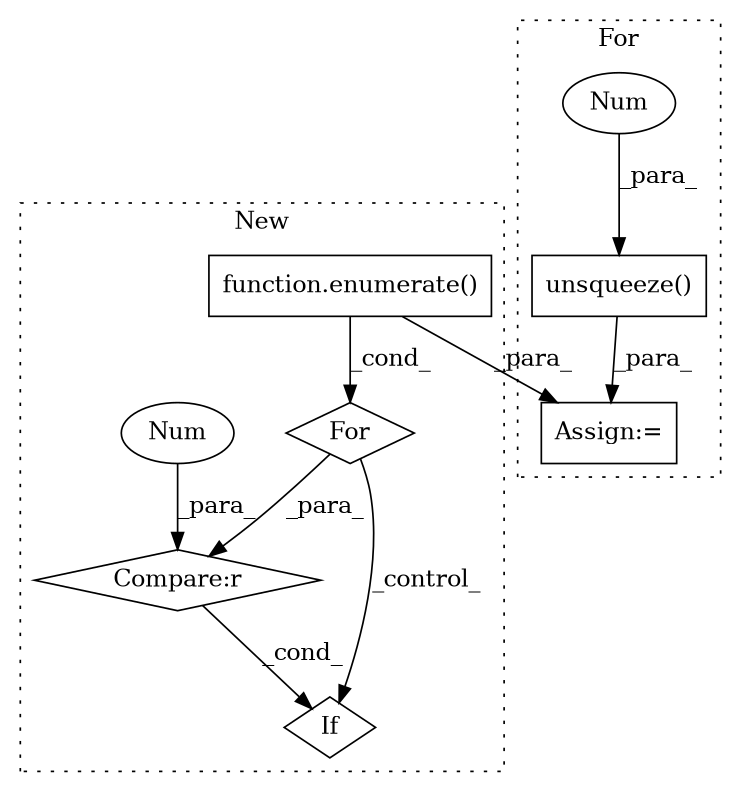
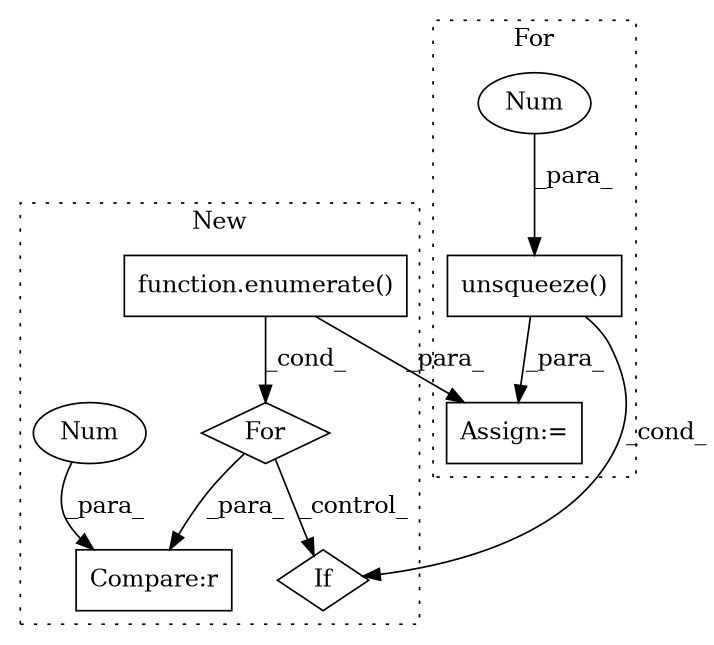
node "Compare:r": shape diamond -> box
edge "Compare:r" -> "If": now "unsqueeze()" -> "If"
